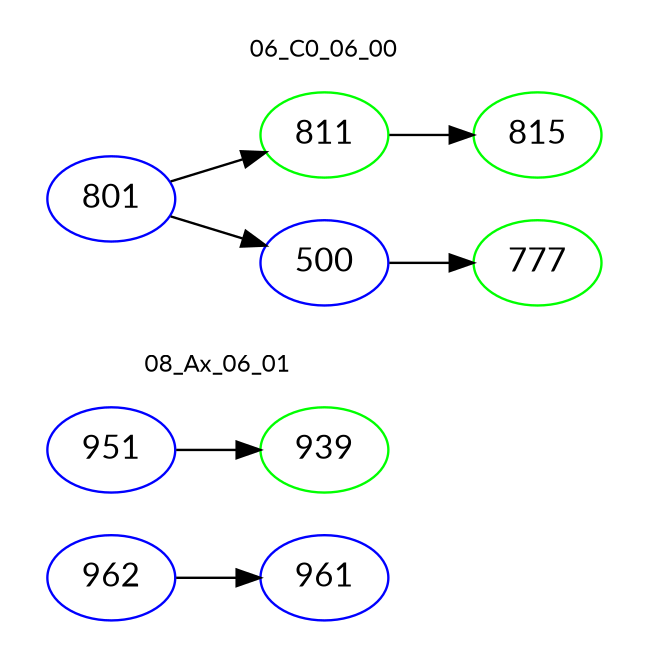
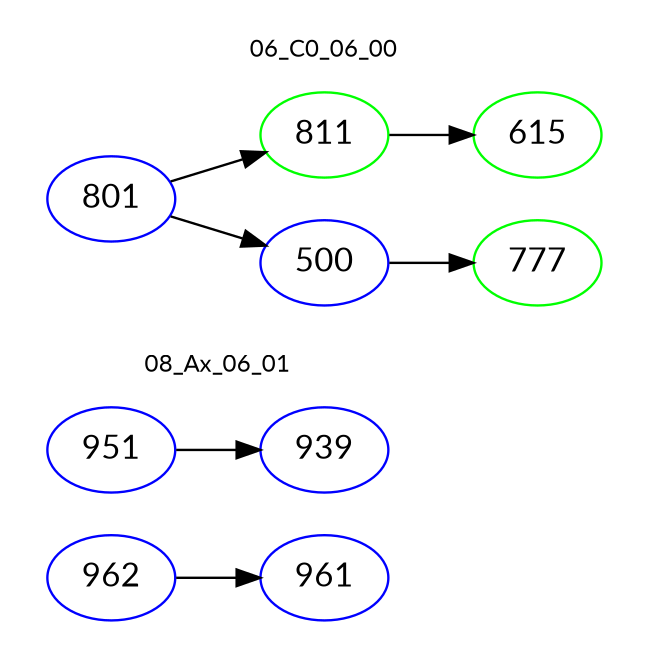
node "815": label "815" -> "615"
node "939": color green -> blue
